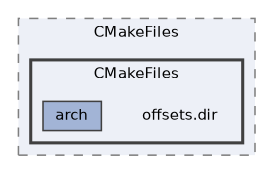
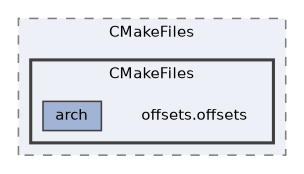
node "offsets.dir": label "offsets.dir" -> "offsets.offsets"
